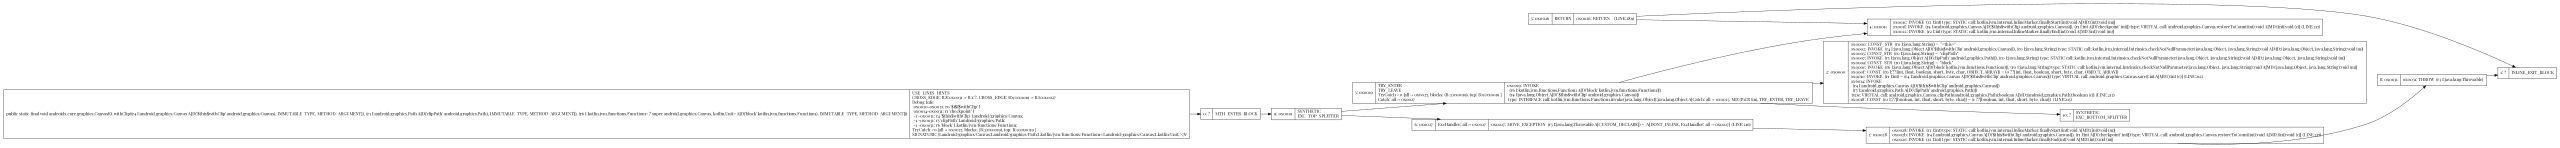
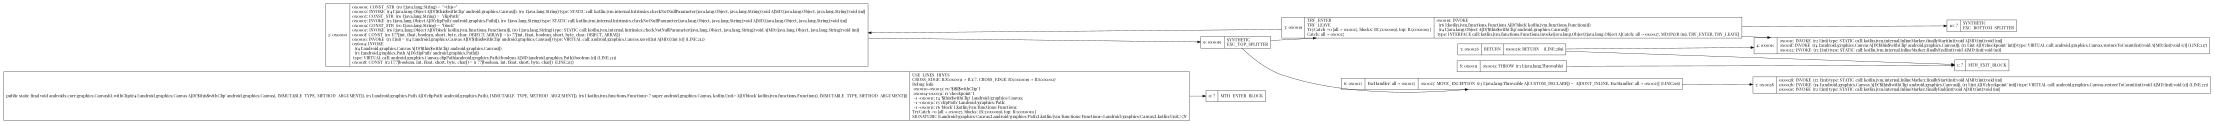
node "1: ?": text "INLINE_EXIT_BLOCK" -> "MTH_EXIT_BLOCK"
edge "0: ?" -> "9: 0x0019": now "2: 0x0000" -> "9: 0x0019"
edge "7: 0x0028" -> "8: 0x0031": removed
